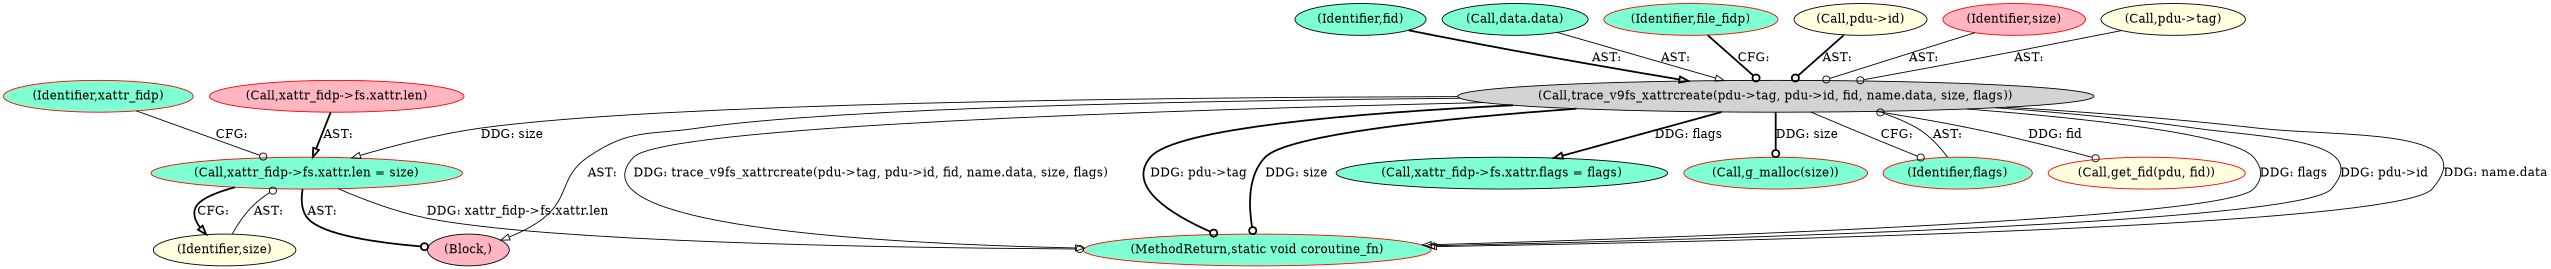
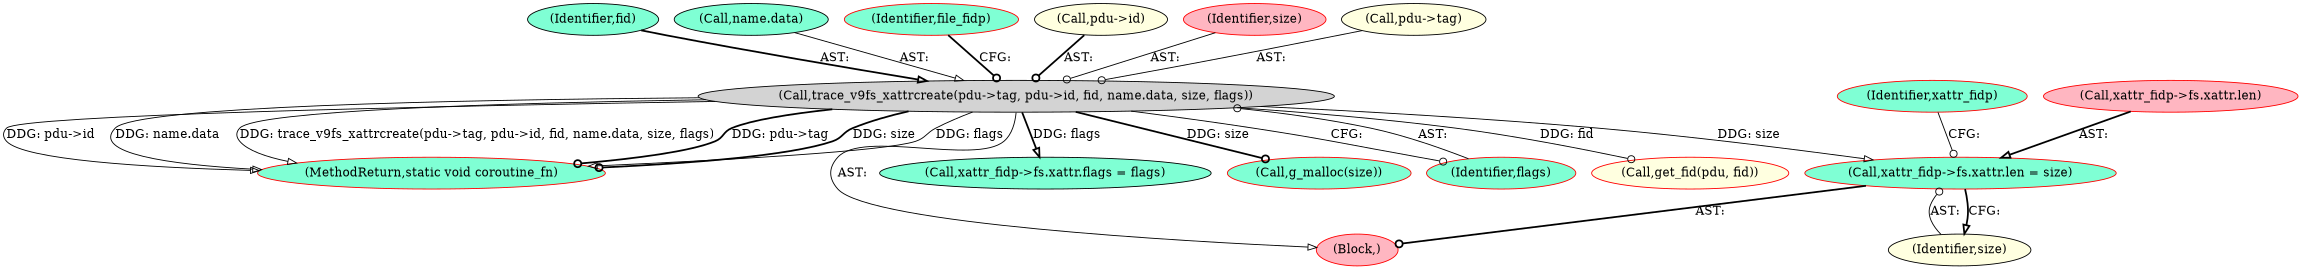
node "(Call,data.data)": label "(Call,data.data)" -> "(Call,name.data)"
edge "(Call,xattr_fidp->fs.xattr.len = size)" -> "(MethodReturn,static void coroutine_fn)": removed, label "DDG: xattr_fidp->fs.xattr.len"
node "(Block,)": color black -> red
